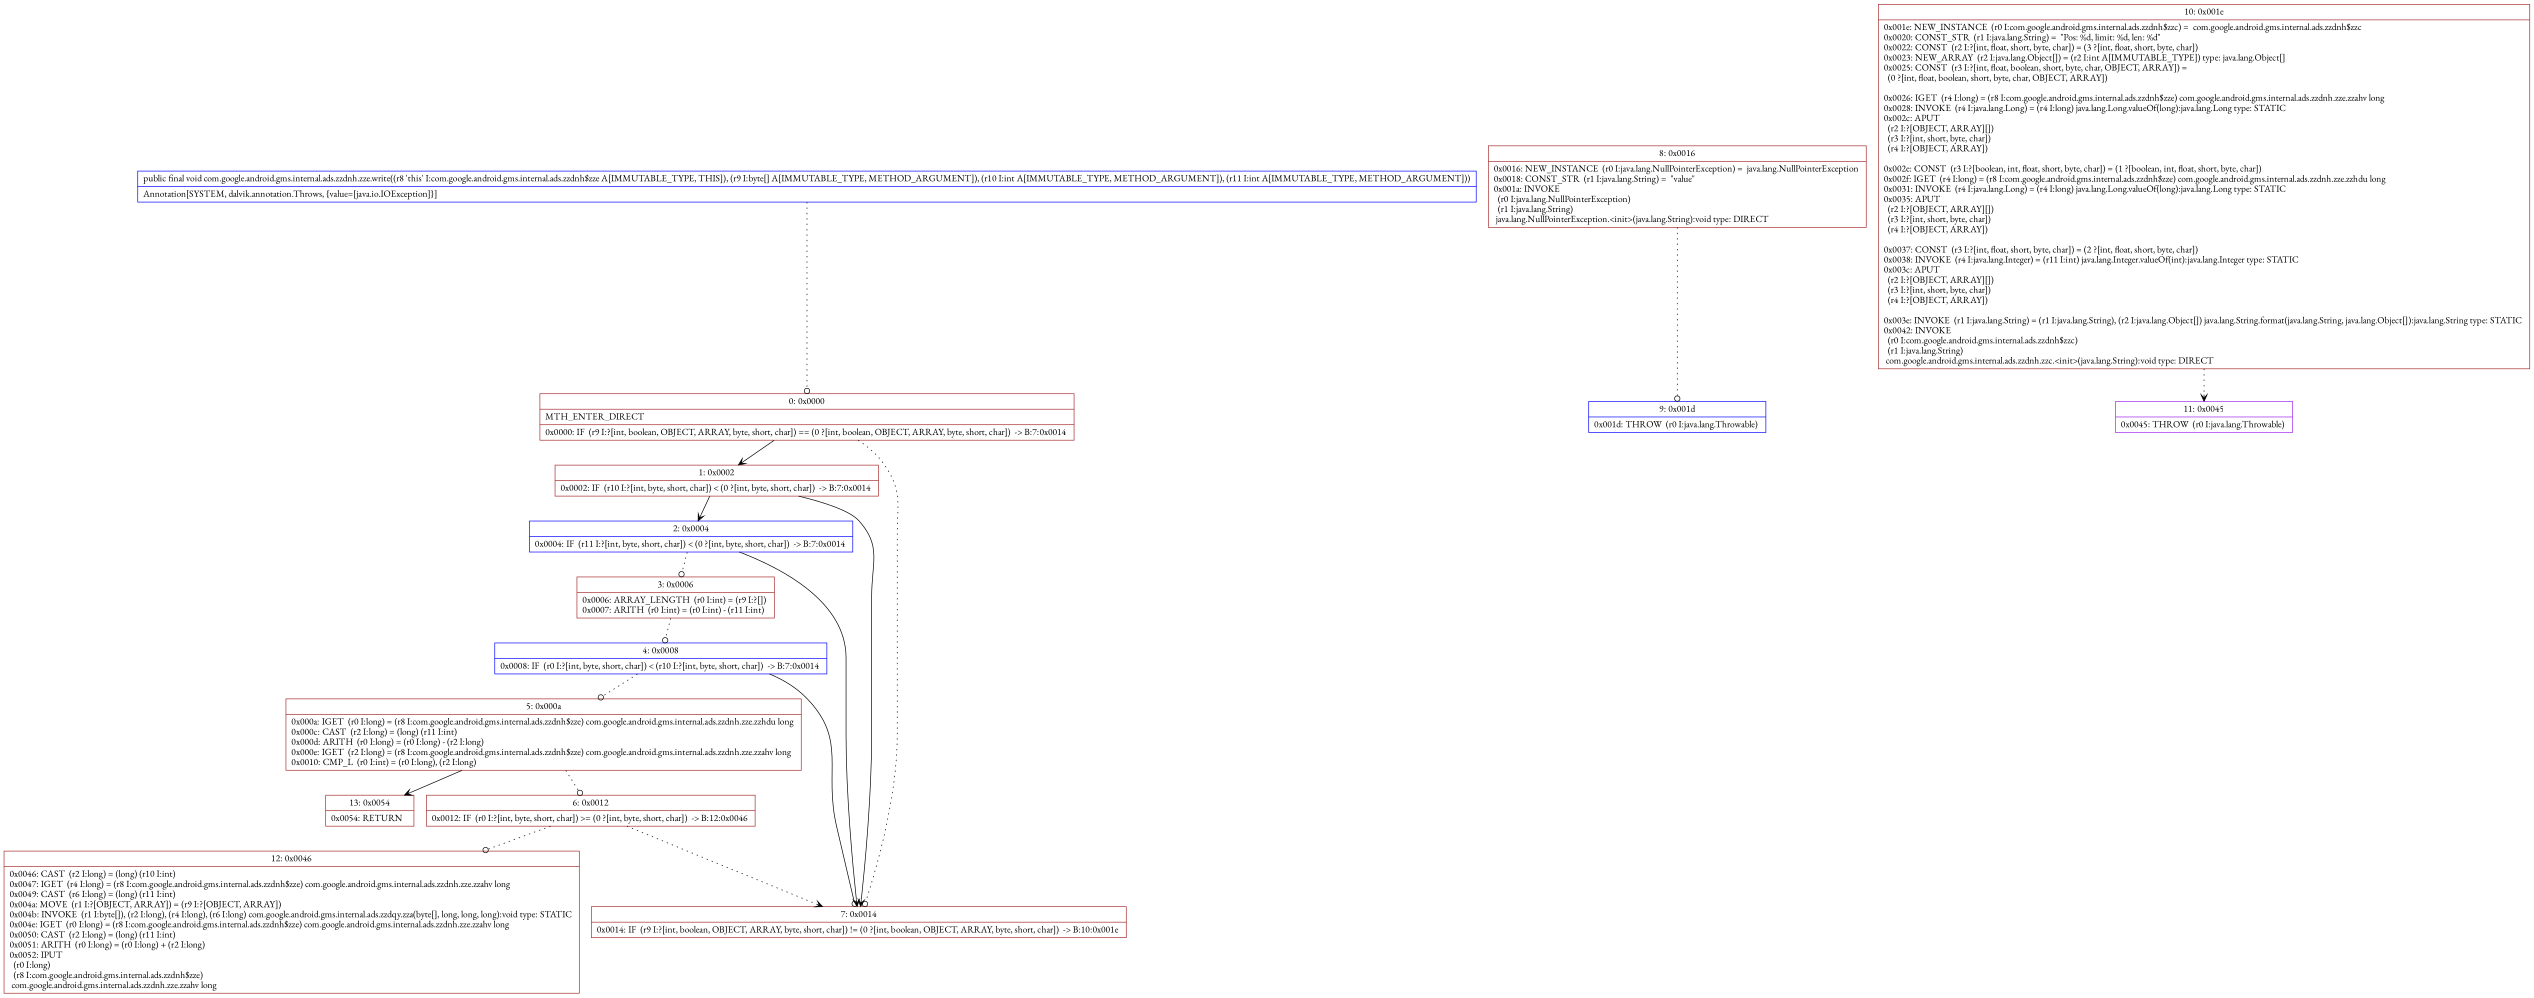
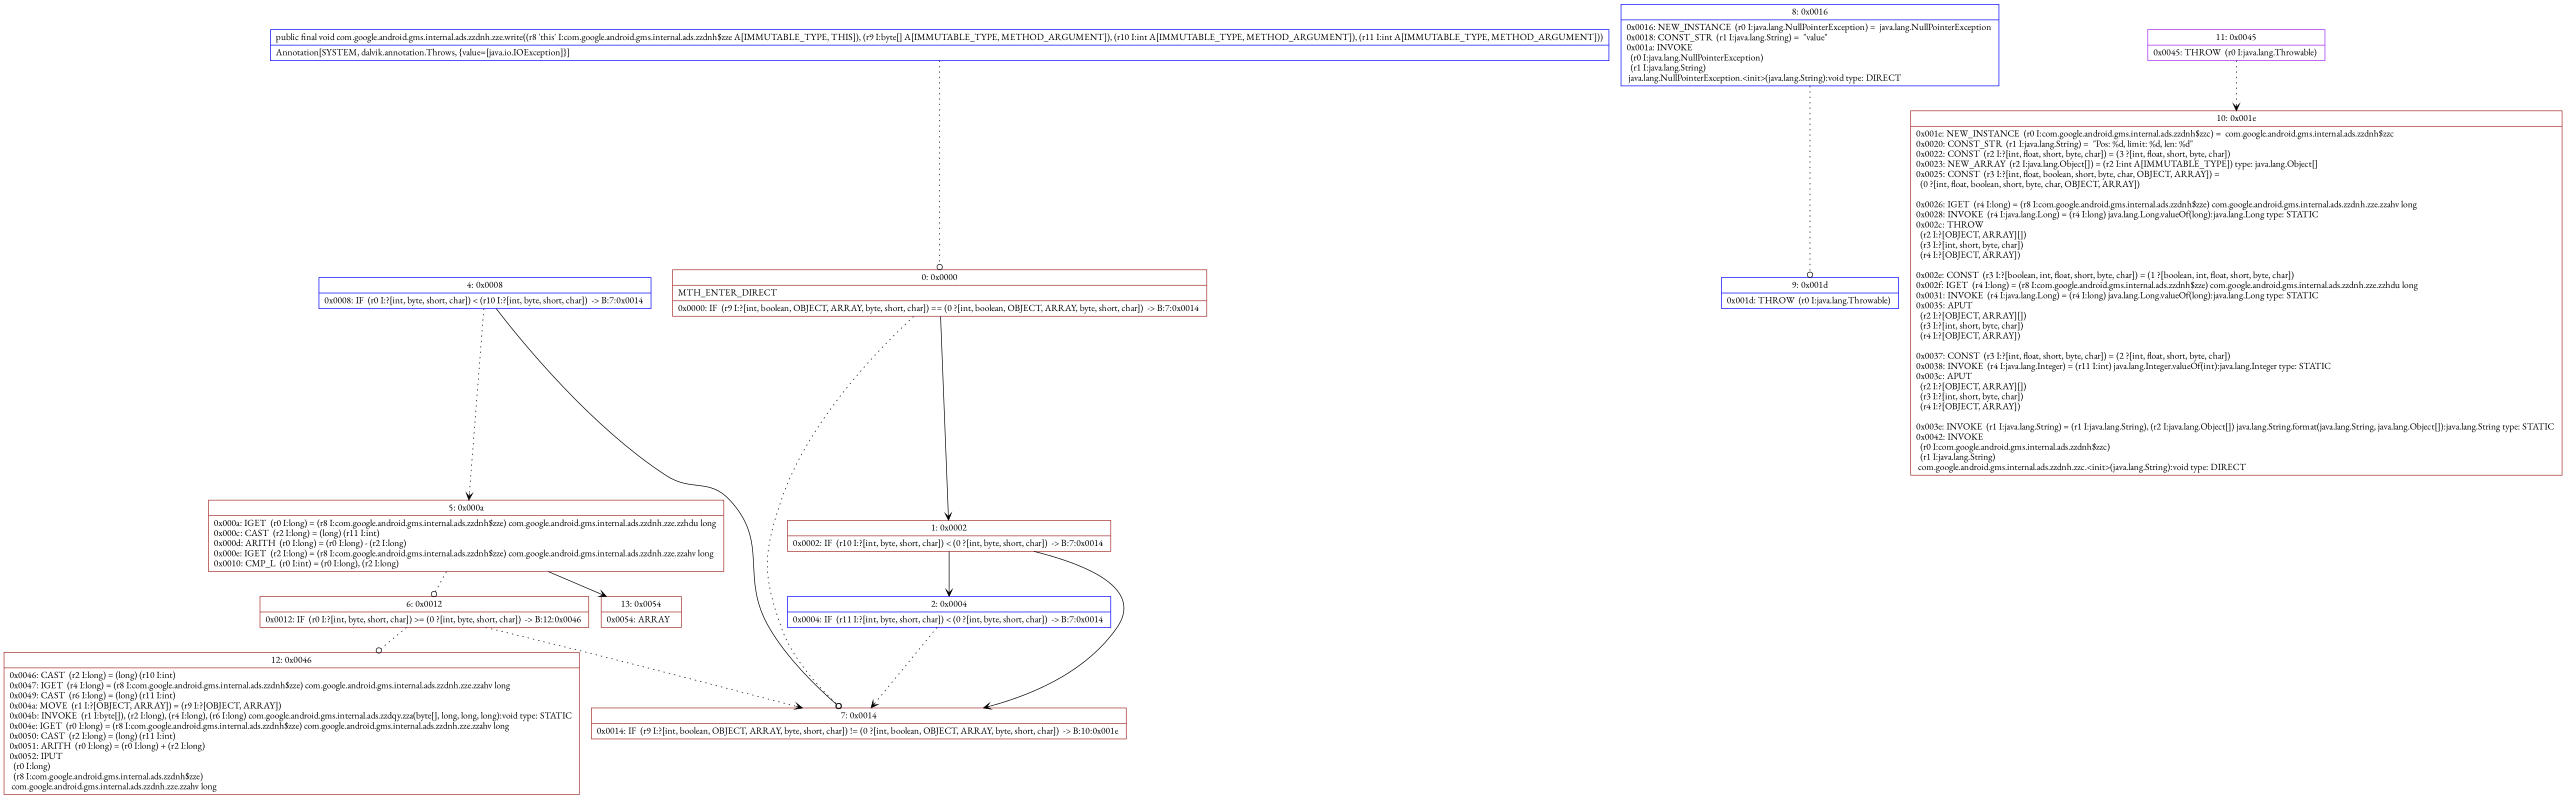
node "10: 0x001e": text "0x002c: APUT" -> "0x002c: THROW"
node "8: 0x0016": color brown -> blue
edge "10: 0x001e" -> "11: 0x0045": reversed
node "3: 0x0006": removed
edge "4: 0x0008" -> "5: 0x000a": arrowhead odot -> vee
edge "2: 0x0004" -> "7: 0x0014": style solid -> dotted
node "13: 0x0054": text "0x0054: RETURN" -> "0x0054: ARRAY"
